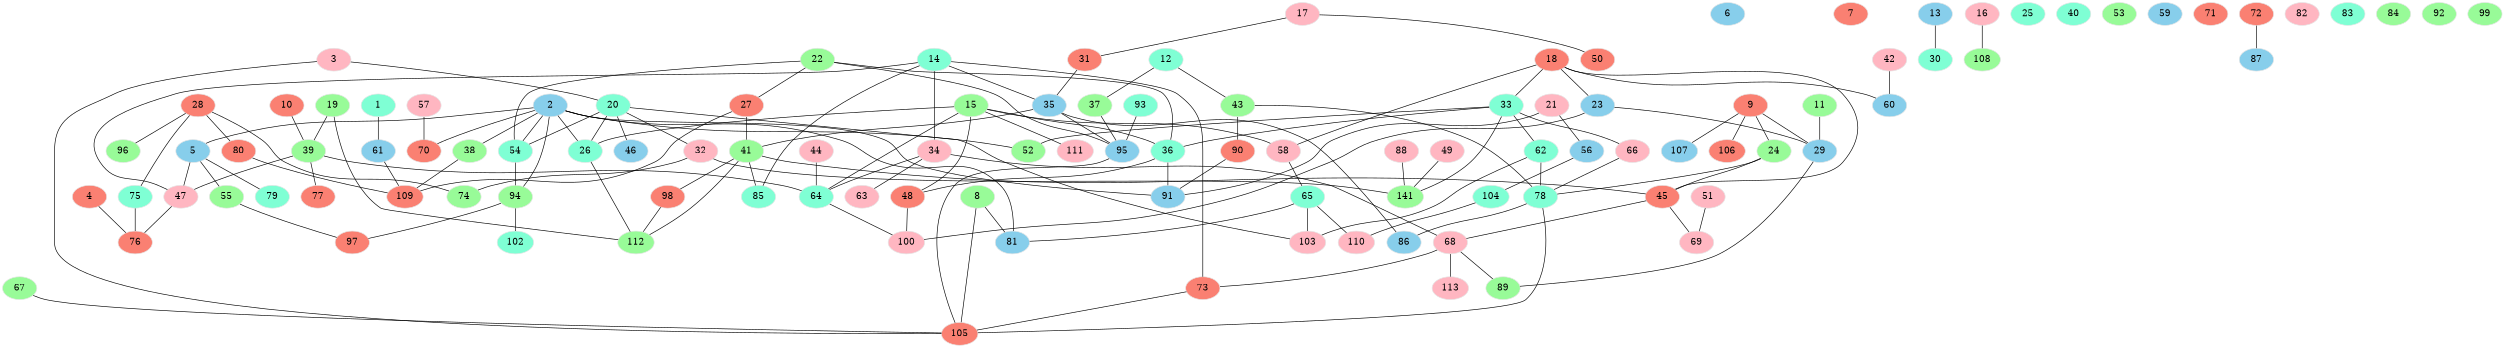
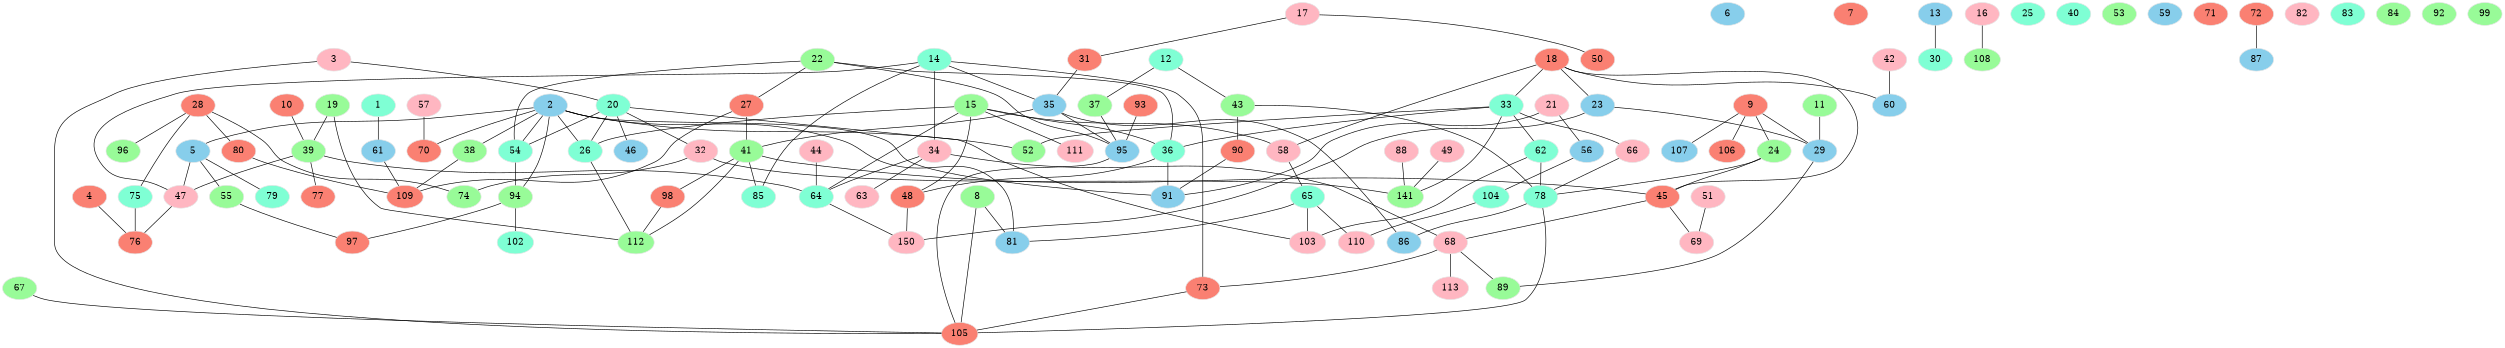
node "93": fillcolor aquamarine -> salmon
node "100": label "100" -> "150"
